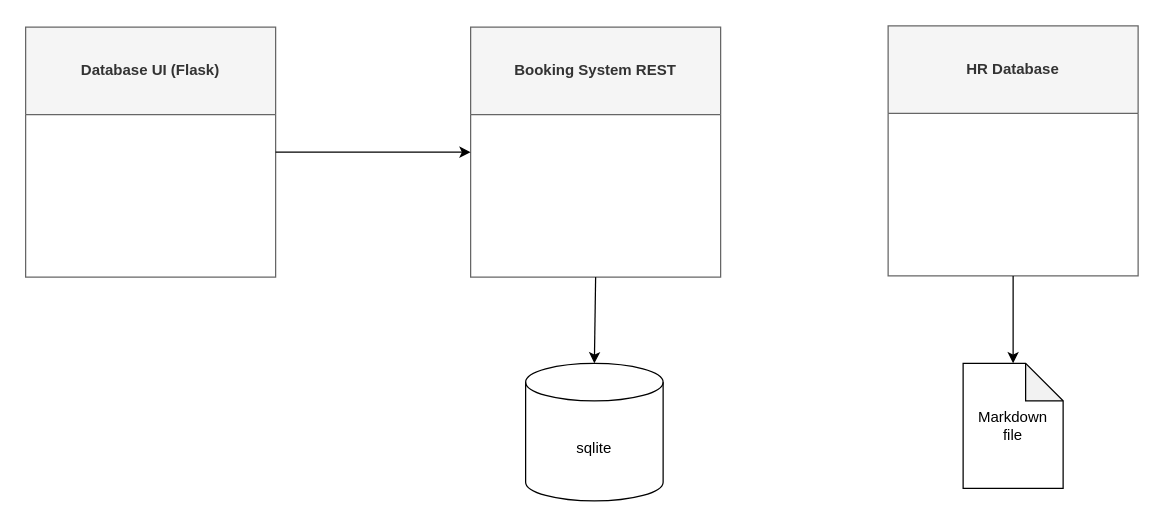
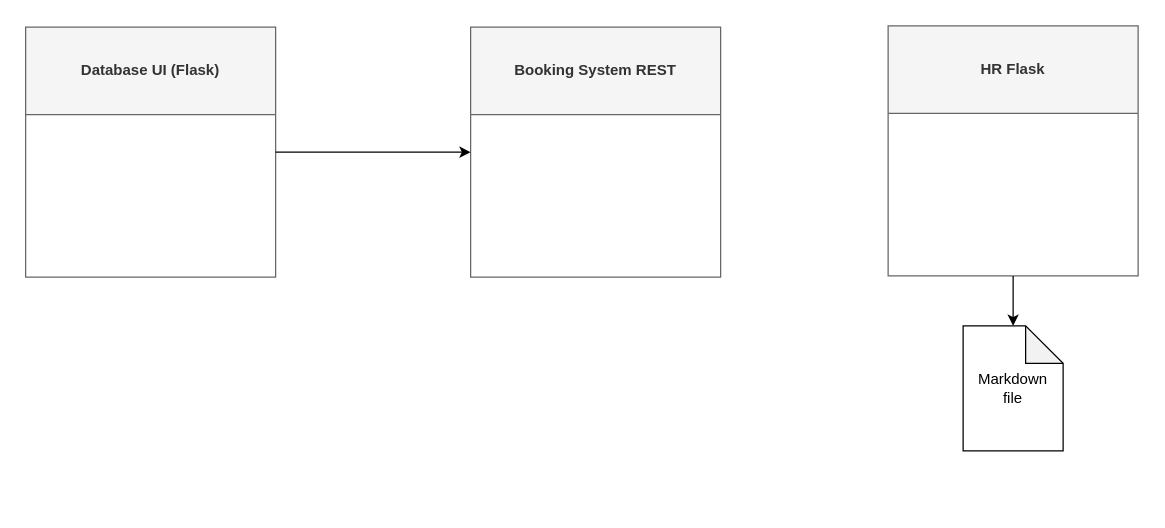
node "HR Database": label "HR Database" -> "HR Flask"
edge "Booking System REST" -> "sqlite": removed
node "Markdown file": moved (1013, 426) -> (1013, 388)
node "sqlite": removed
